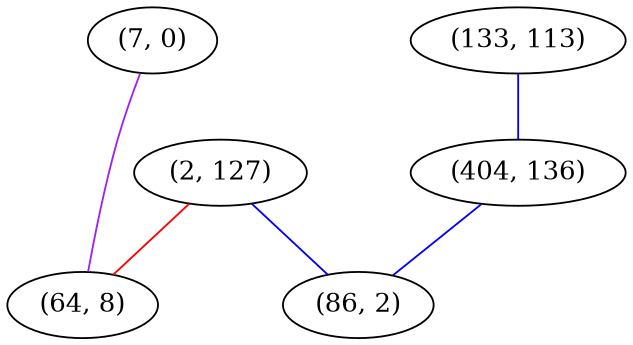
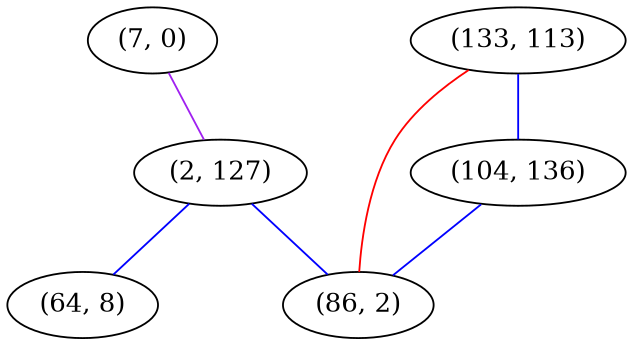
edge "(133, 113)" -- "(86, 2)": added
edge "(7, 0)" -- "(64, 8)": now "(7, 0)" -- "(2, 127)"
node "(404, 136)": label "(404, 136)" -> "(104, 136)"
edge "(2, 127)" -- "(64, 8)": color red -> blue
